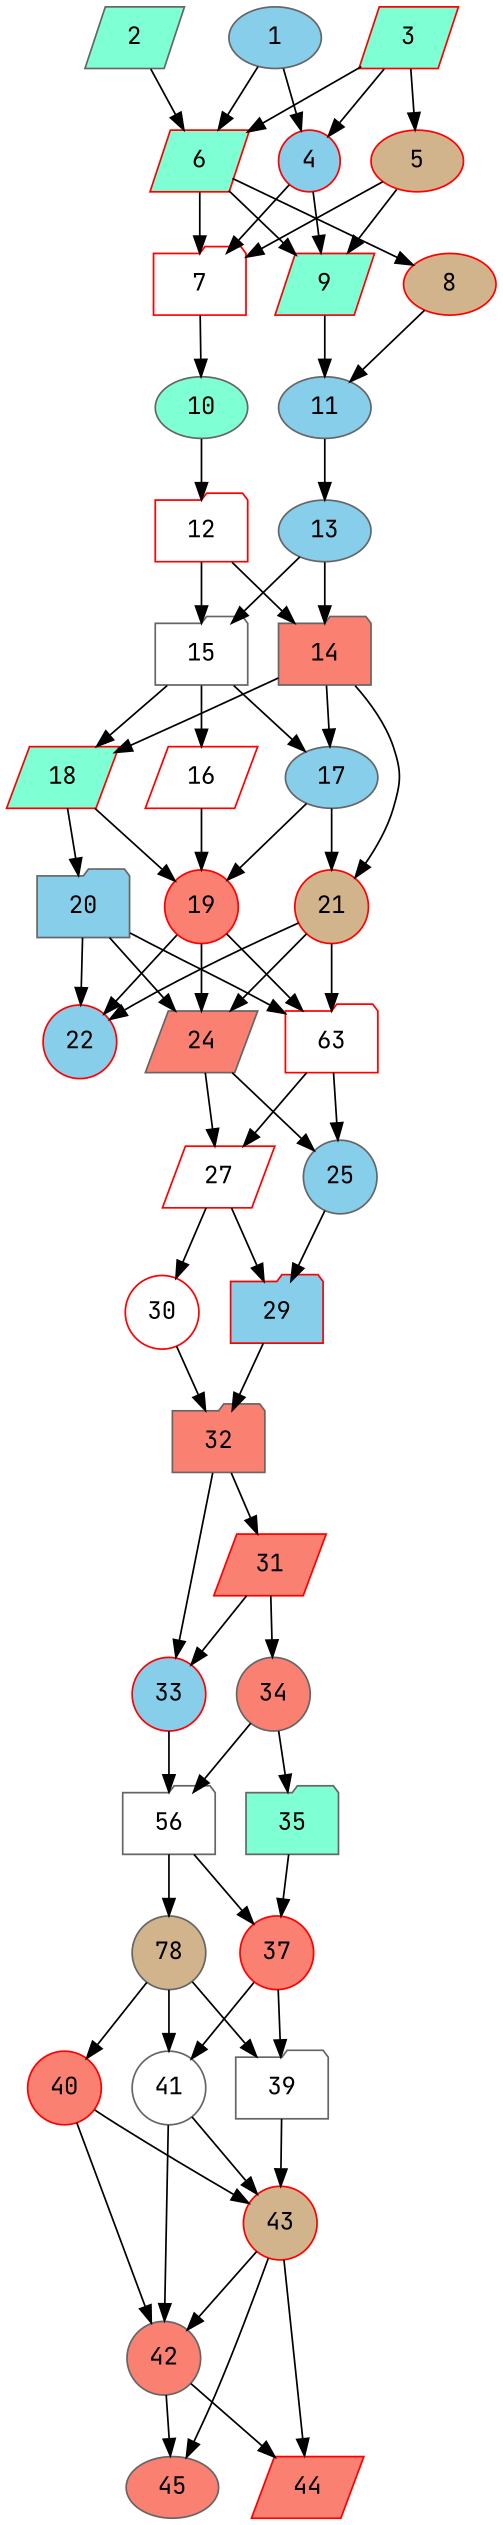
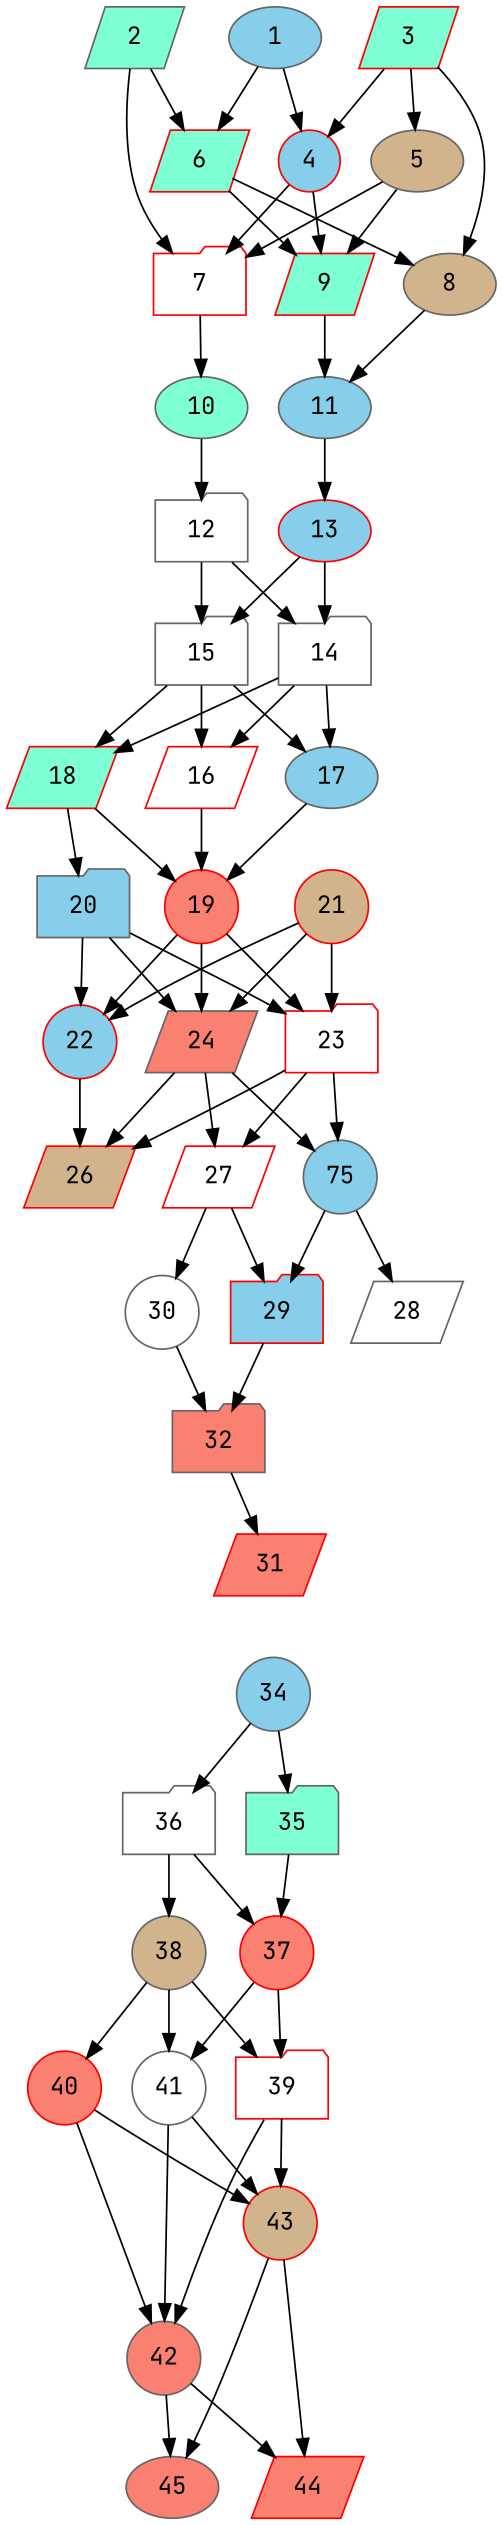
edge "3" -> "6": now "3" -> "8"
node "5": color red -> gray40
edge "6" -> "7": now "2" -> "7"
node "8": color red -> gray40
node "12": color red -> gray40
node "13": color gray40 -> red
node "14": fillcolor salmon -> white
edge "14" -> "21": now "14" -> "16"
edge "17" -> "21": removed
node "63": label "63" -> "23"
node "26": added
node "25": label "25" -> "75"
node "30": color red -> gray40
node "28": added
edge "31" -> "34": removed
node "33": removed
node "34": fillcolor salmon -> skyblue
node "56": label "56" -> "36"
node "78": label "78" -> "38"
node "39": color gray40 -> red
edge "43" -> "42": now "39" -> "42"
